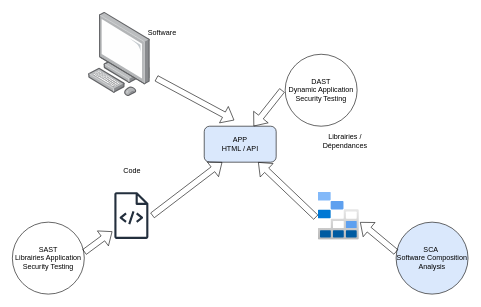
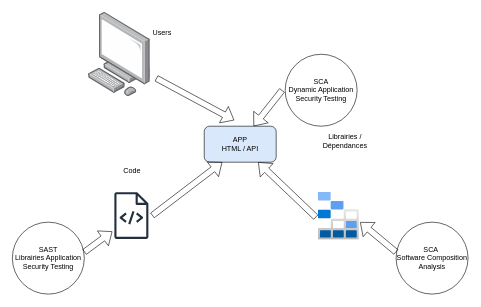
node "Software": label "Software" -> "Users"
node "DAST Dynamic Application Security Testing": label "DAST Dynamic Application Security Testing" -> "SCA Dynamic Application Security Testing"
node "SCA Software Composition Analysis": fillcolor #dae8fc -> #ffffff
